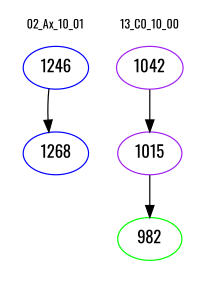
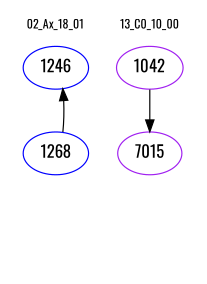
cluster "02_Ax_10_01": label "02_Ax_10_01" -> "02_Ax_18_01"
edge "1246" -> "1268": reversed
node "1015": label "1015" -> "7015"
node "982": removed
